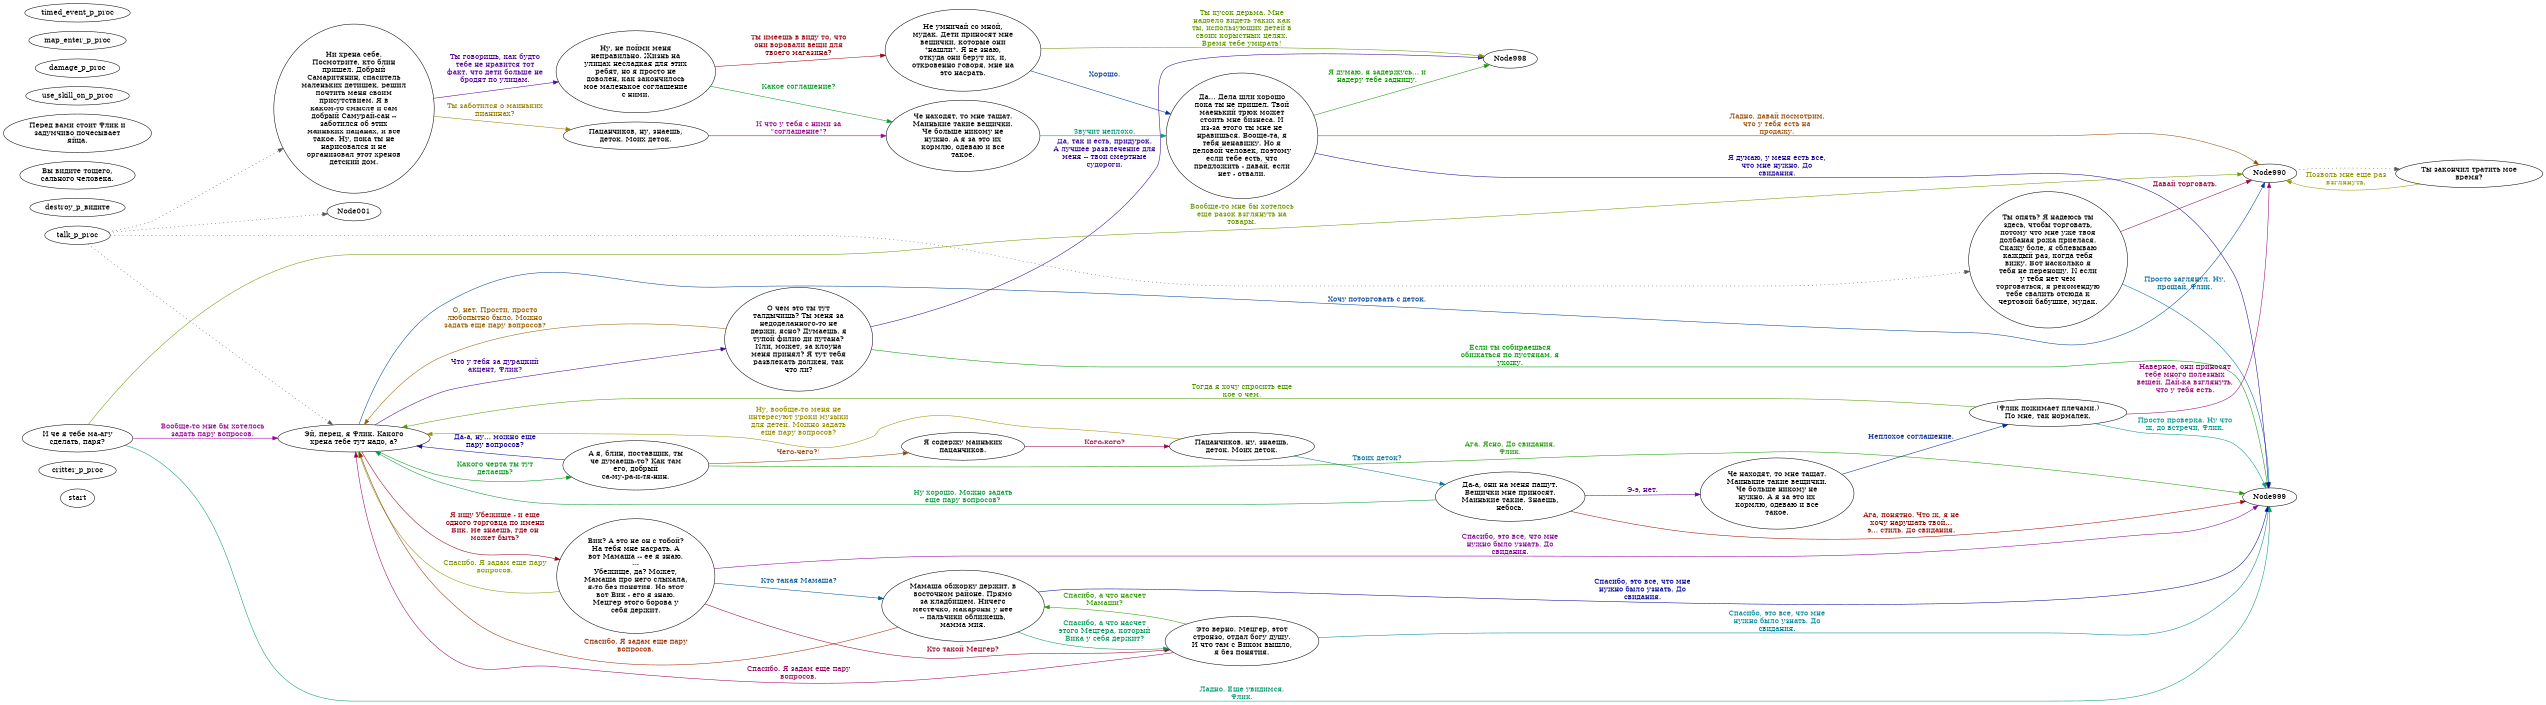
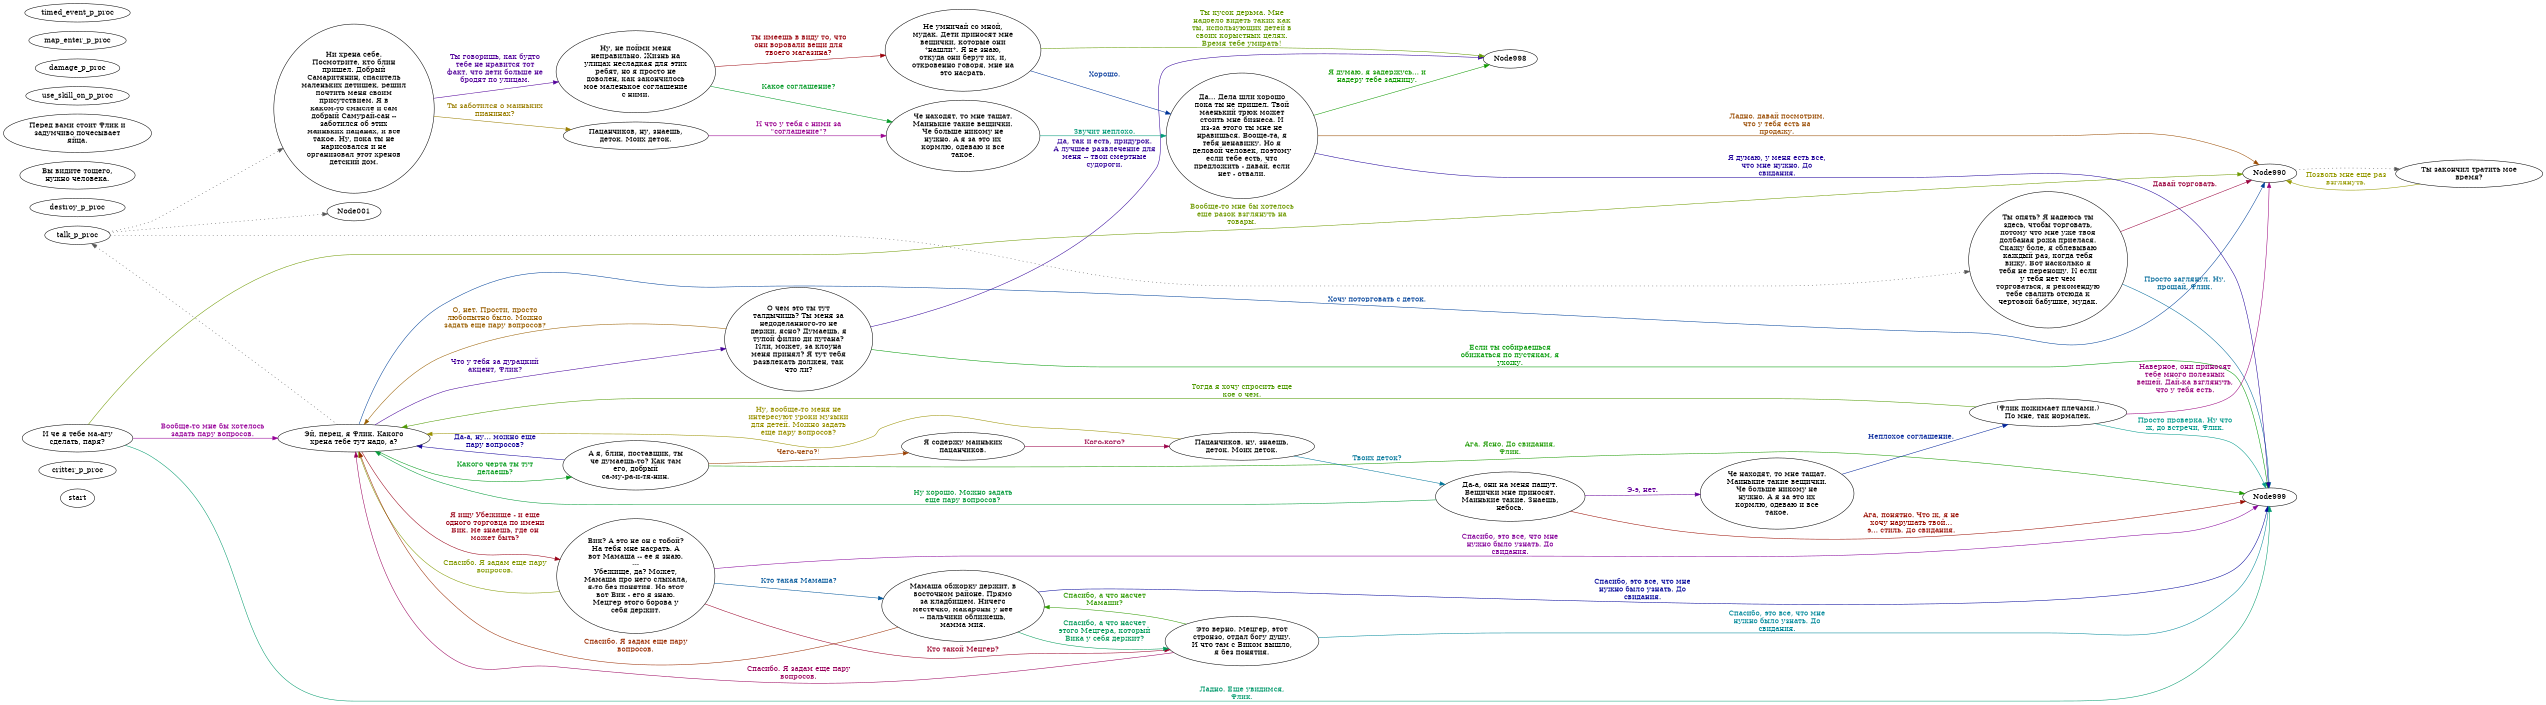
node "Вы видите тощего, сального человека.": label "Вы видите тощего, сального человека." -> "Вы видите тощего, нужно человека."
node "destroy_p_видите": label "destroy_p_видите" -> "destroy_p_proc"
edge "talk_p_proc" -> "Эй, перец, я Флик. Какого хрена тебе тут надо, а?": reversed
